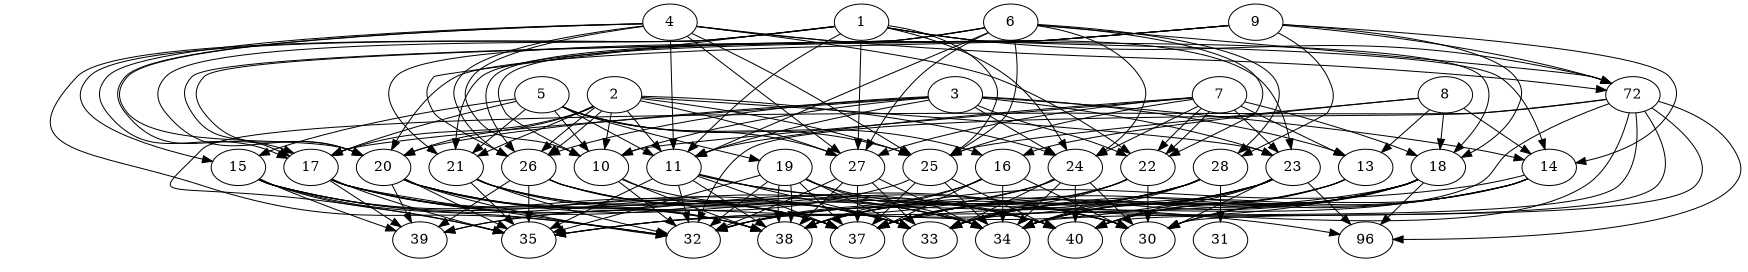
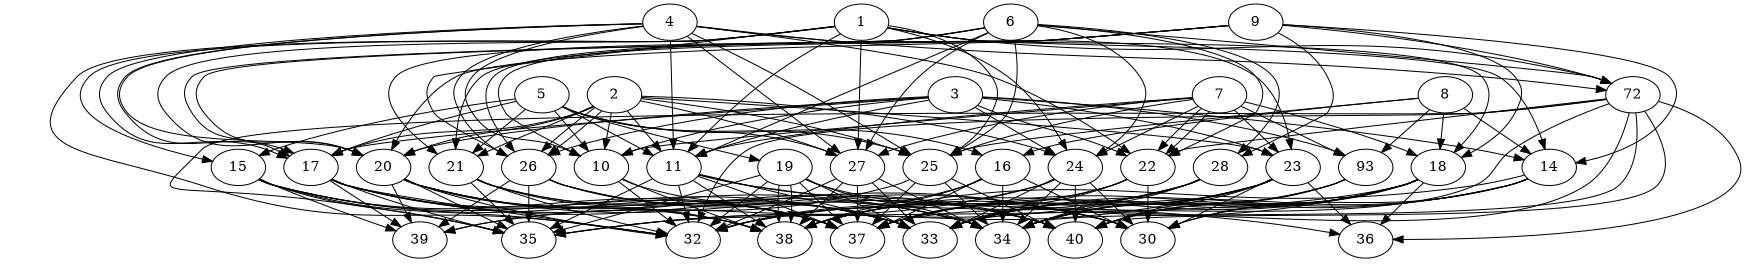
node "13": label "13" -> "93"
edge "72" -> "30": now "72" -> "22"
node "31": removed
node "96": label "96" -> "36"
